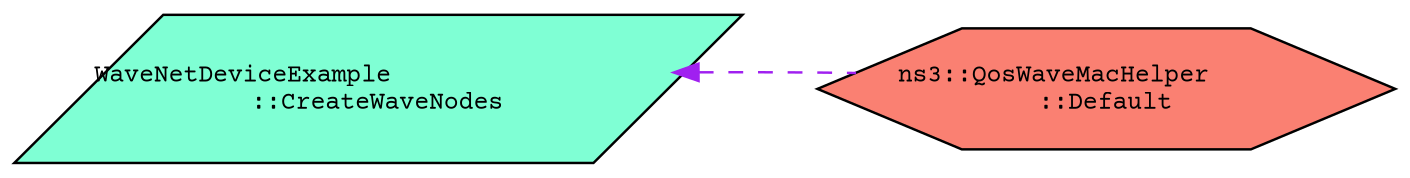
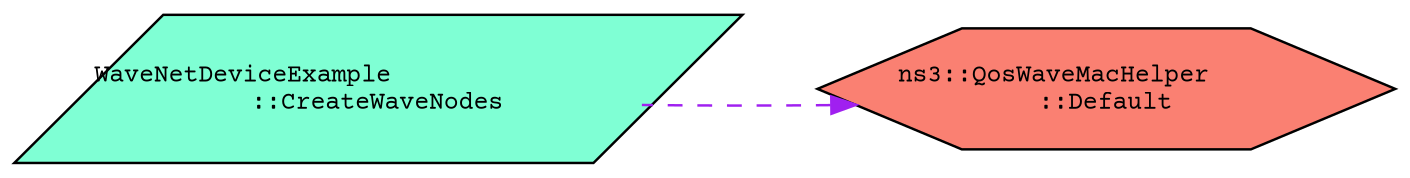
edge "ns3::QosWaveMacHelper ::Default" -> "WaveNetDeviceExample ::CreateWaveNodes": reversed
